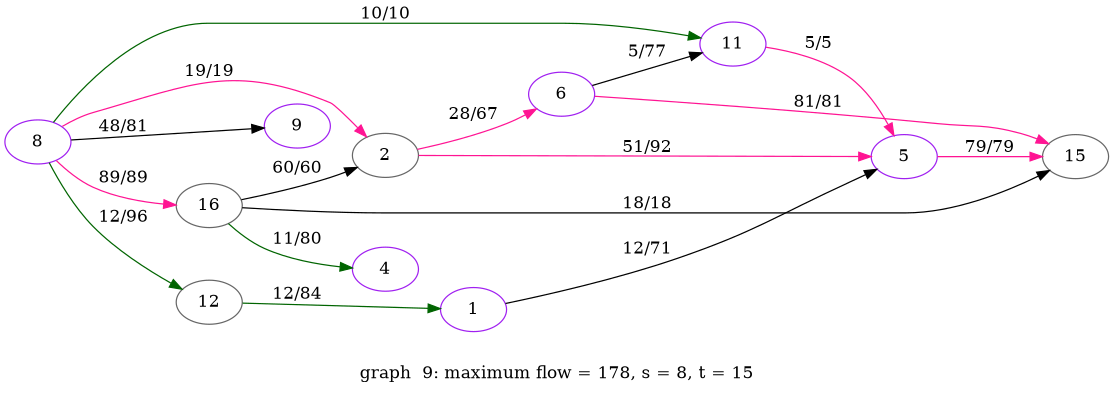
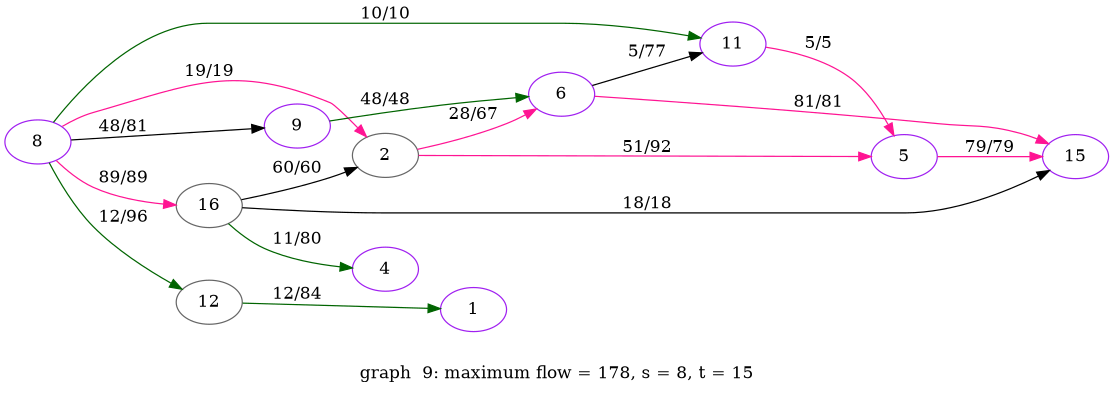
edge "9" -> "6": added, label "48/48"
node "15": color gray40 -> purple
edge "1" -> "5": removed, label "12/71"
